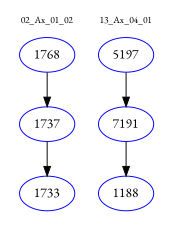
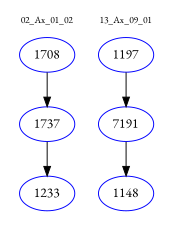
cluster "13_Ax_04_01": label "13_Ax_04_01" -> "13_Ax_09_01"
node "1768": label "1768" -> "1708"
node "5197": label "5197" -> "1197"
node "1733": label "1733" -> "1233"
node "1188": label "1188" -> "1148"
